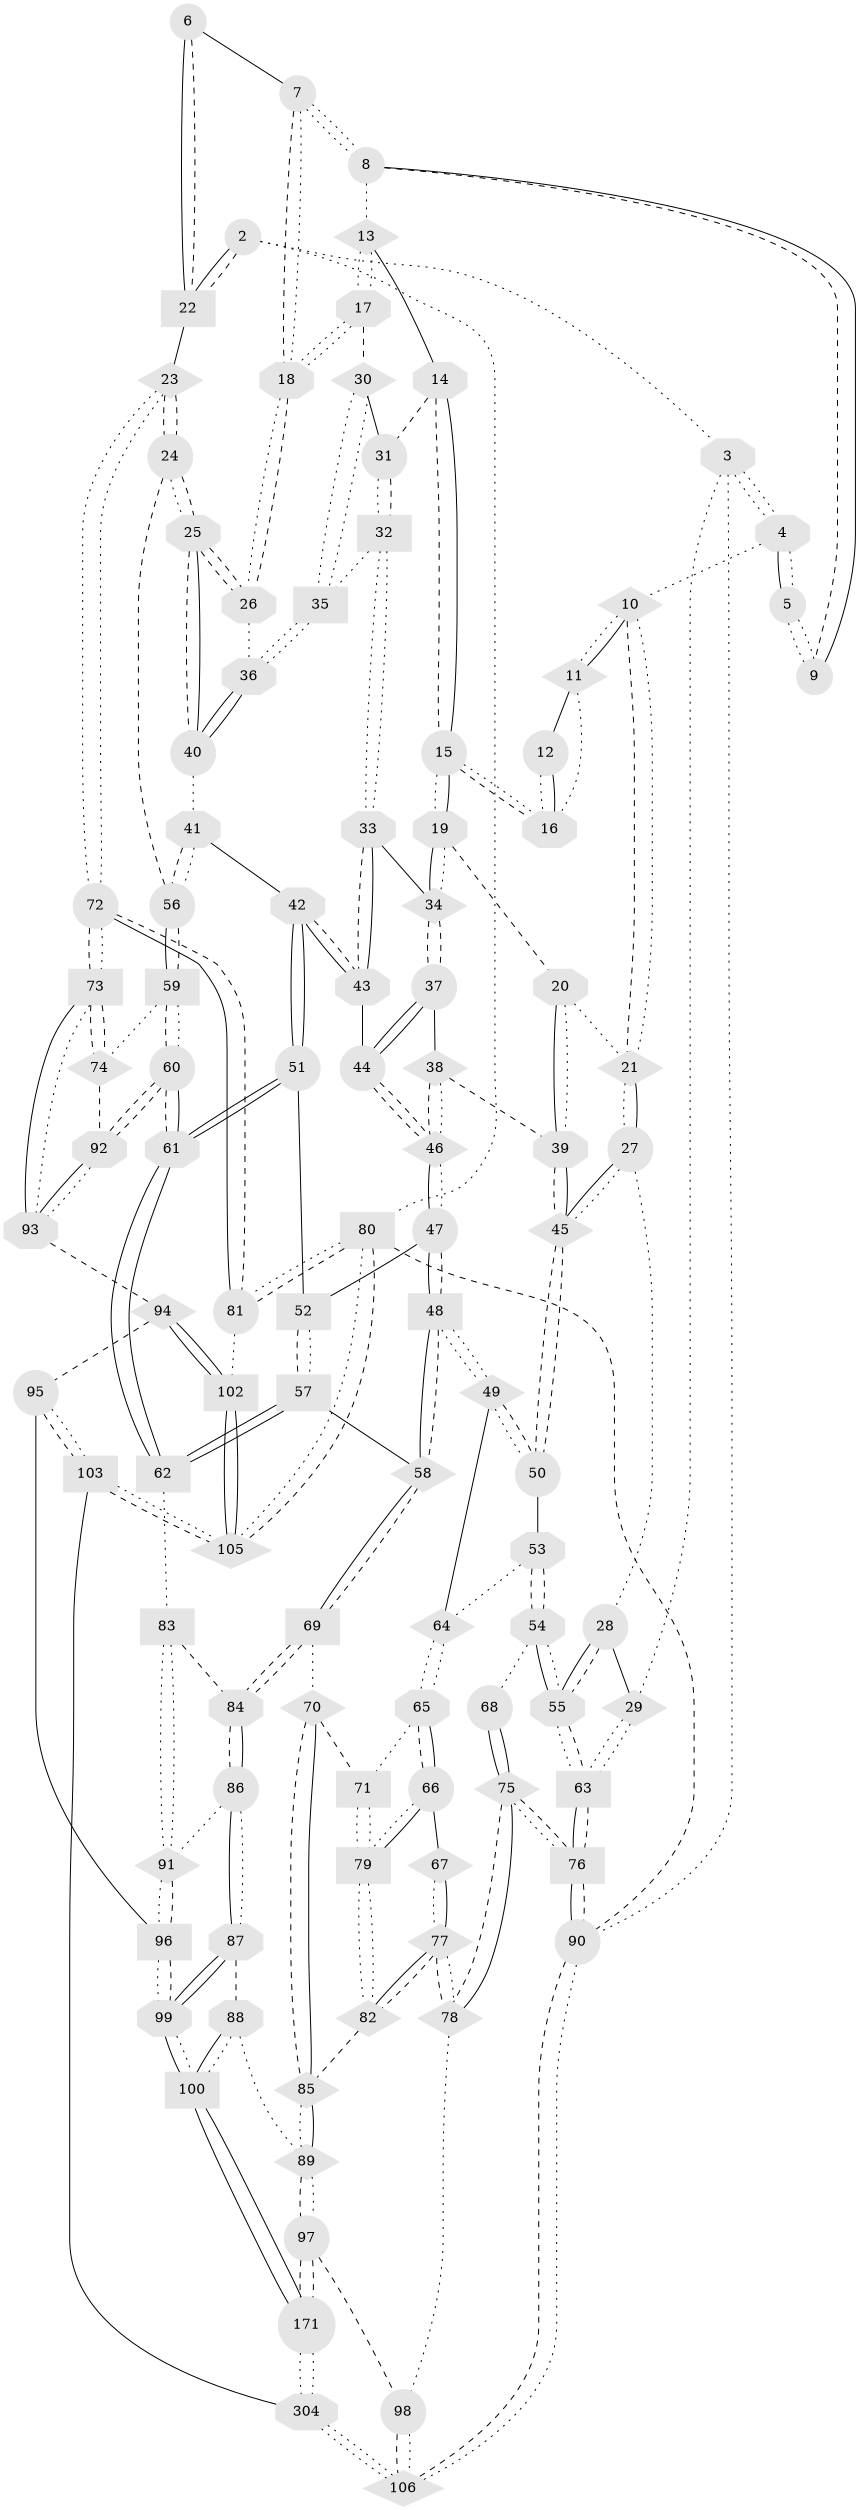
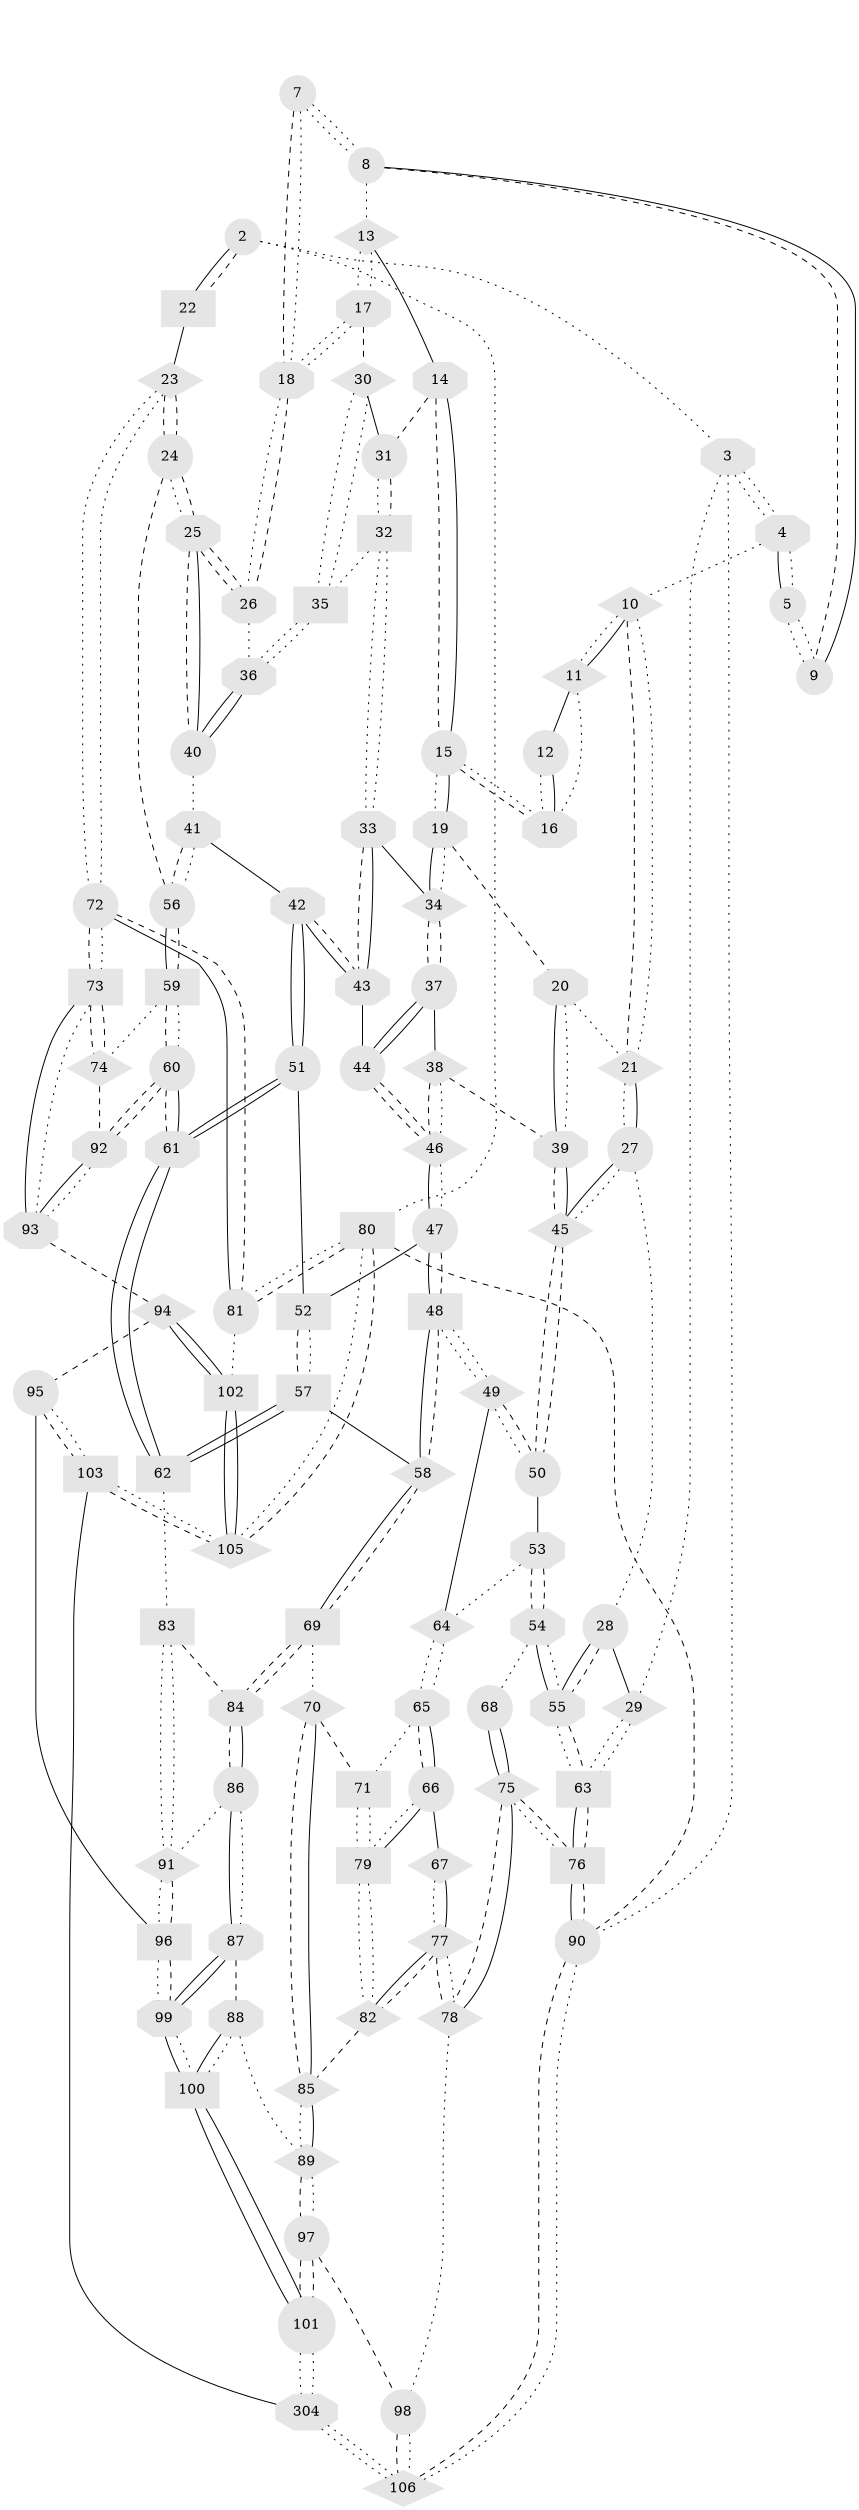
node "6": removed
node "171": label "171" -> "101"
